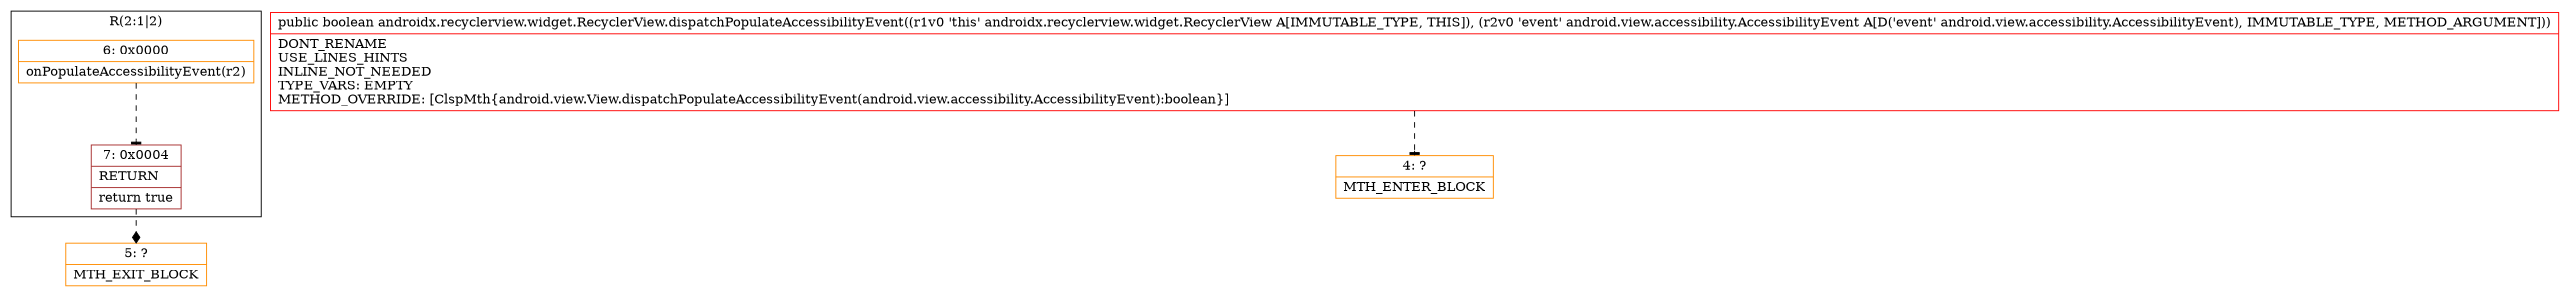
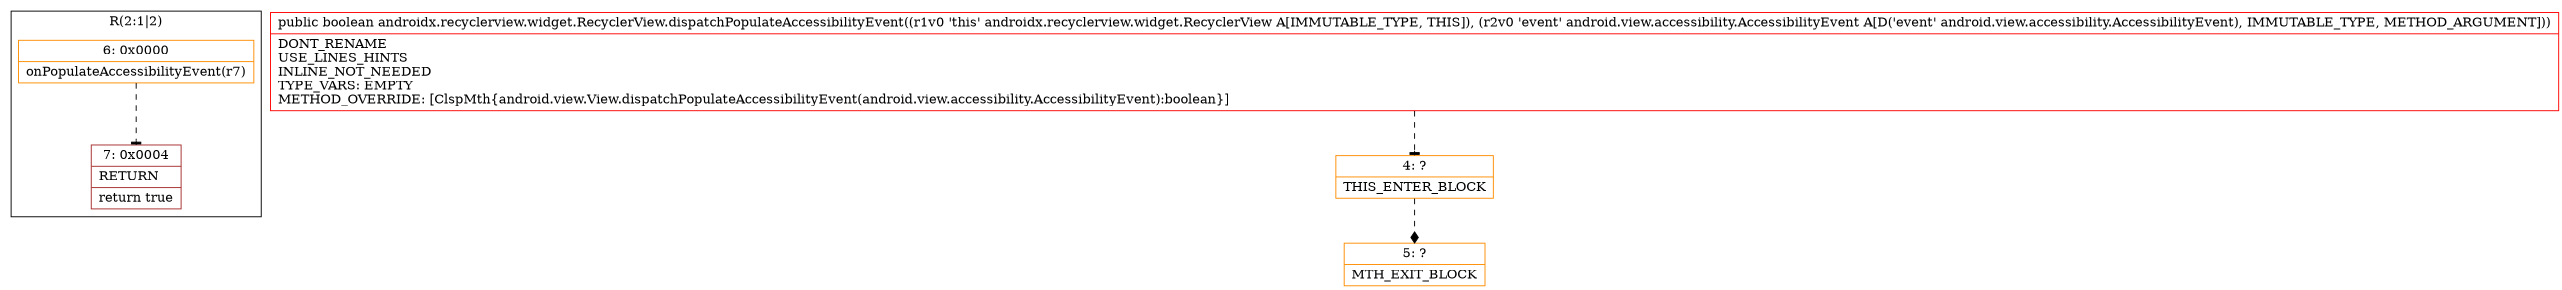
node "6: 0x0000": text "onPopulateAccessibilityEvent(r2)" -> "onPopulateAccessibilityEvent(r7)"
node "4: ?": text "MTH_ENTER_BLOCK" -> "THIS_ENTER_BLOCK"
edge "7: 0x0004" -> "5: ?": now "4: ?" -> "5: ?"
